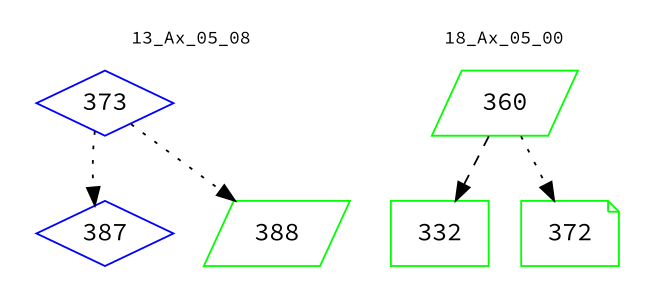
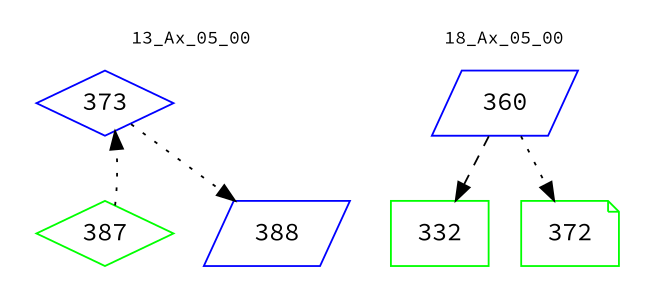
cluster "13_Ax_05_08": label "13_Ax_05_08" -> "13_Ax_05_00"
node "360": color green -> blue
edge "373" -> "387": reversed
node "387": color blue -> green
node "388": color green -> blue
